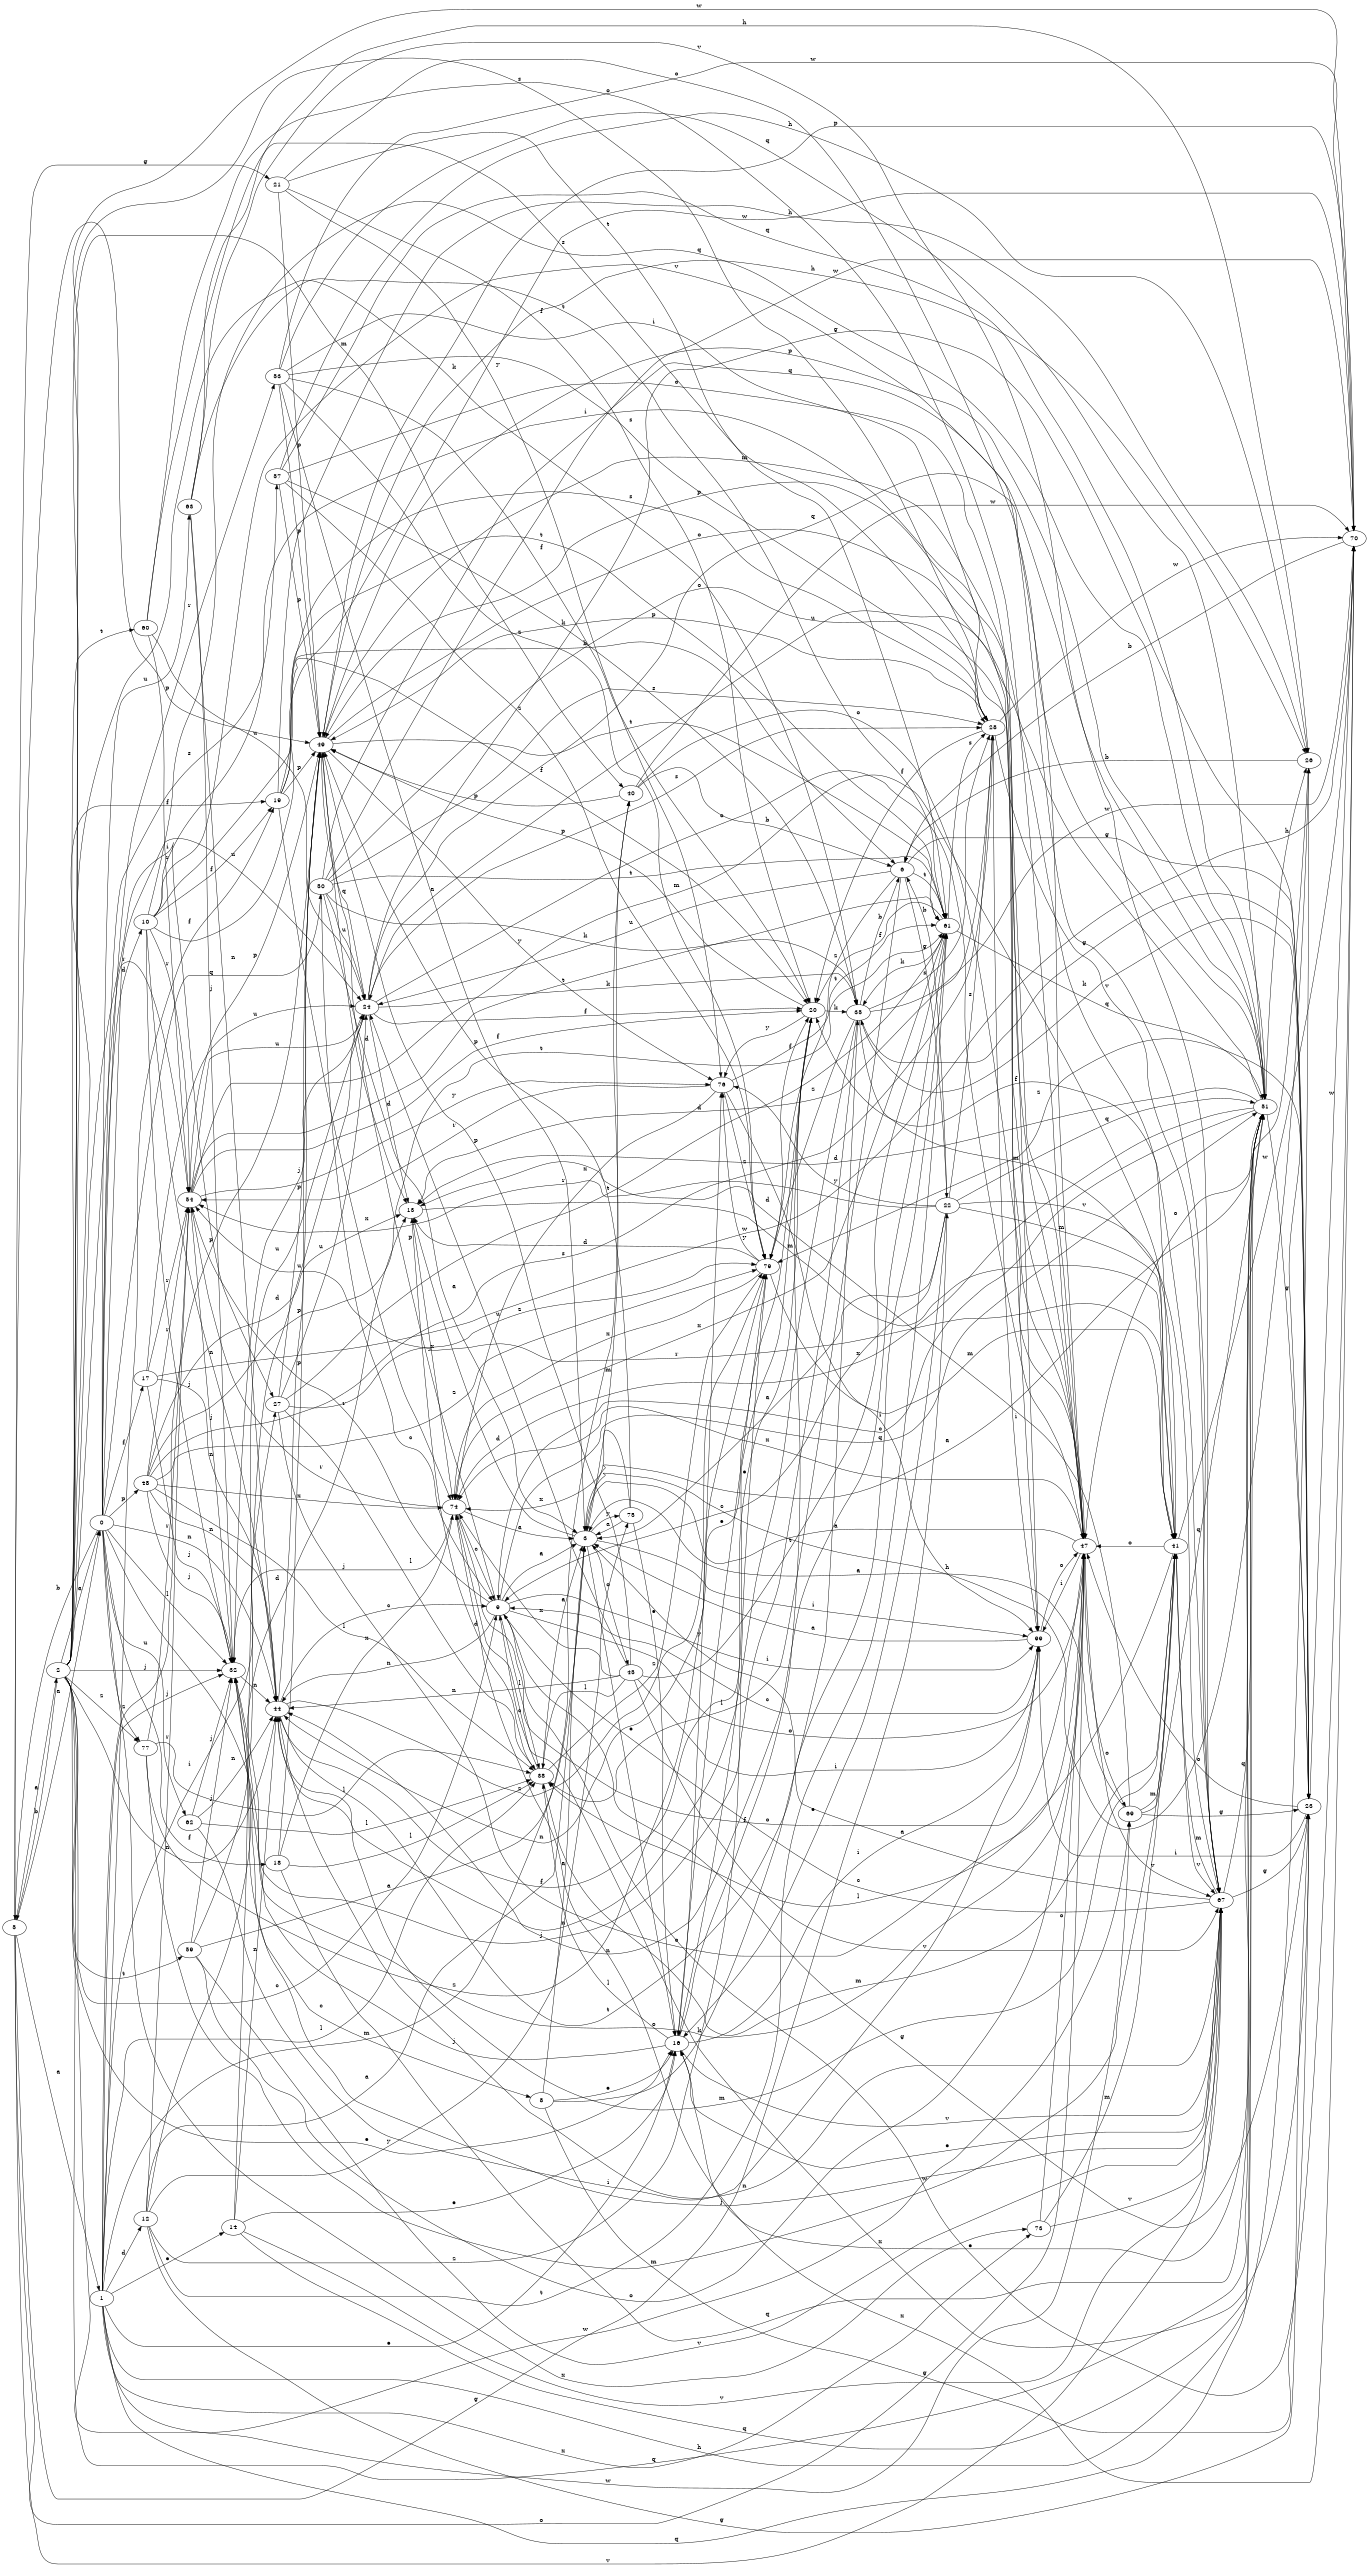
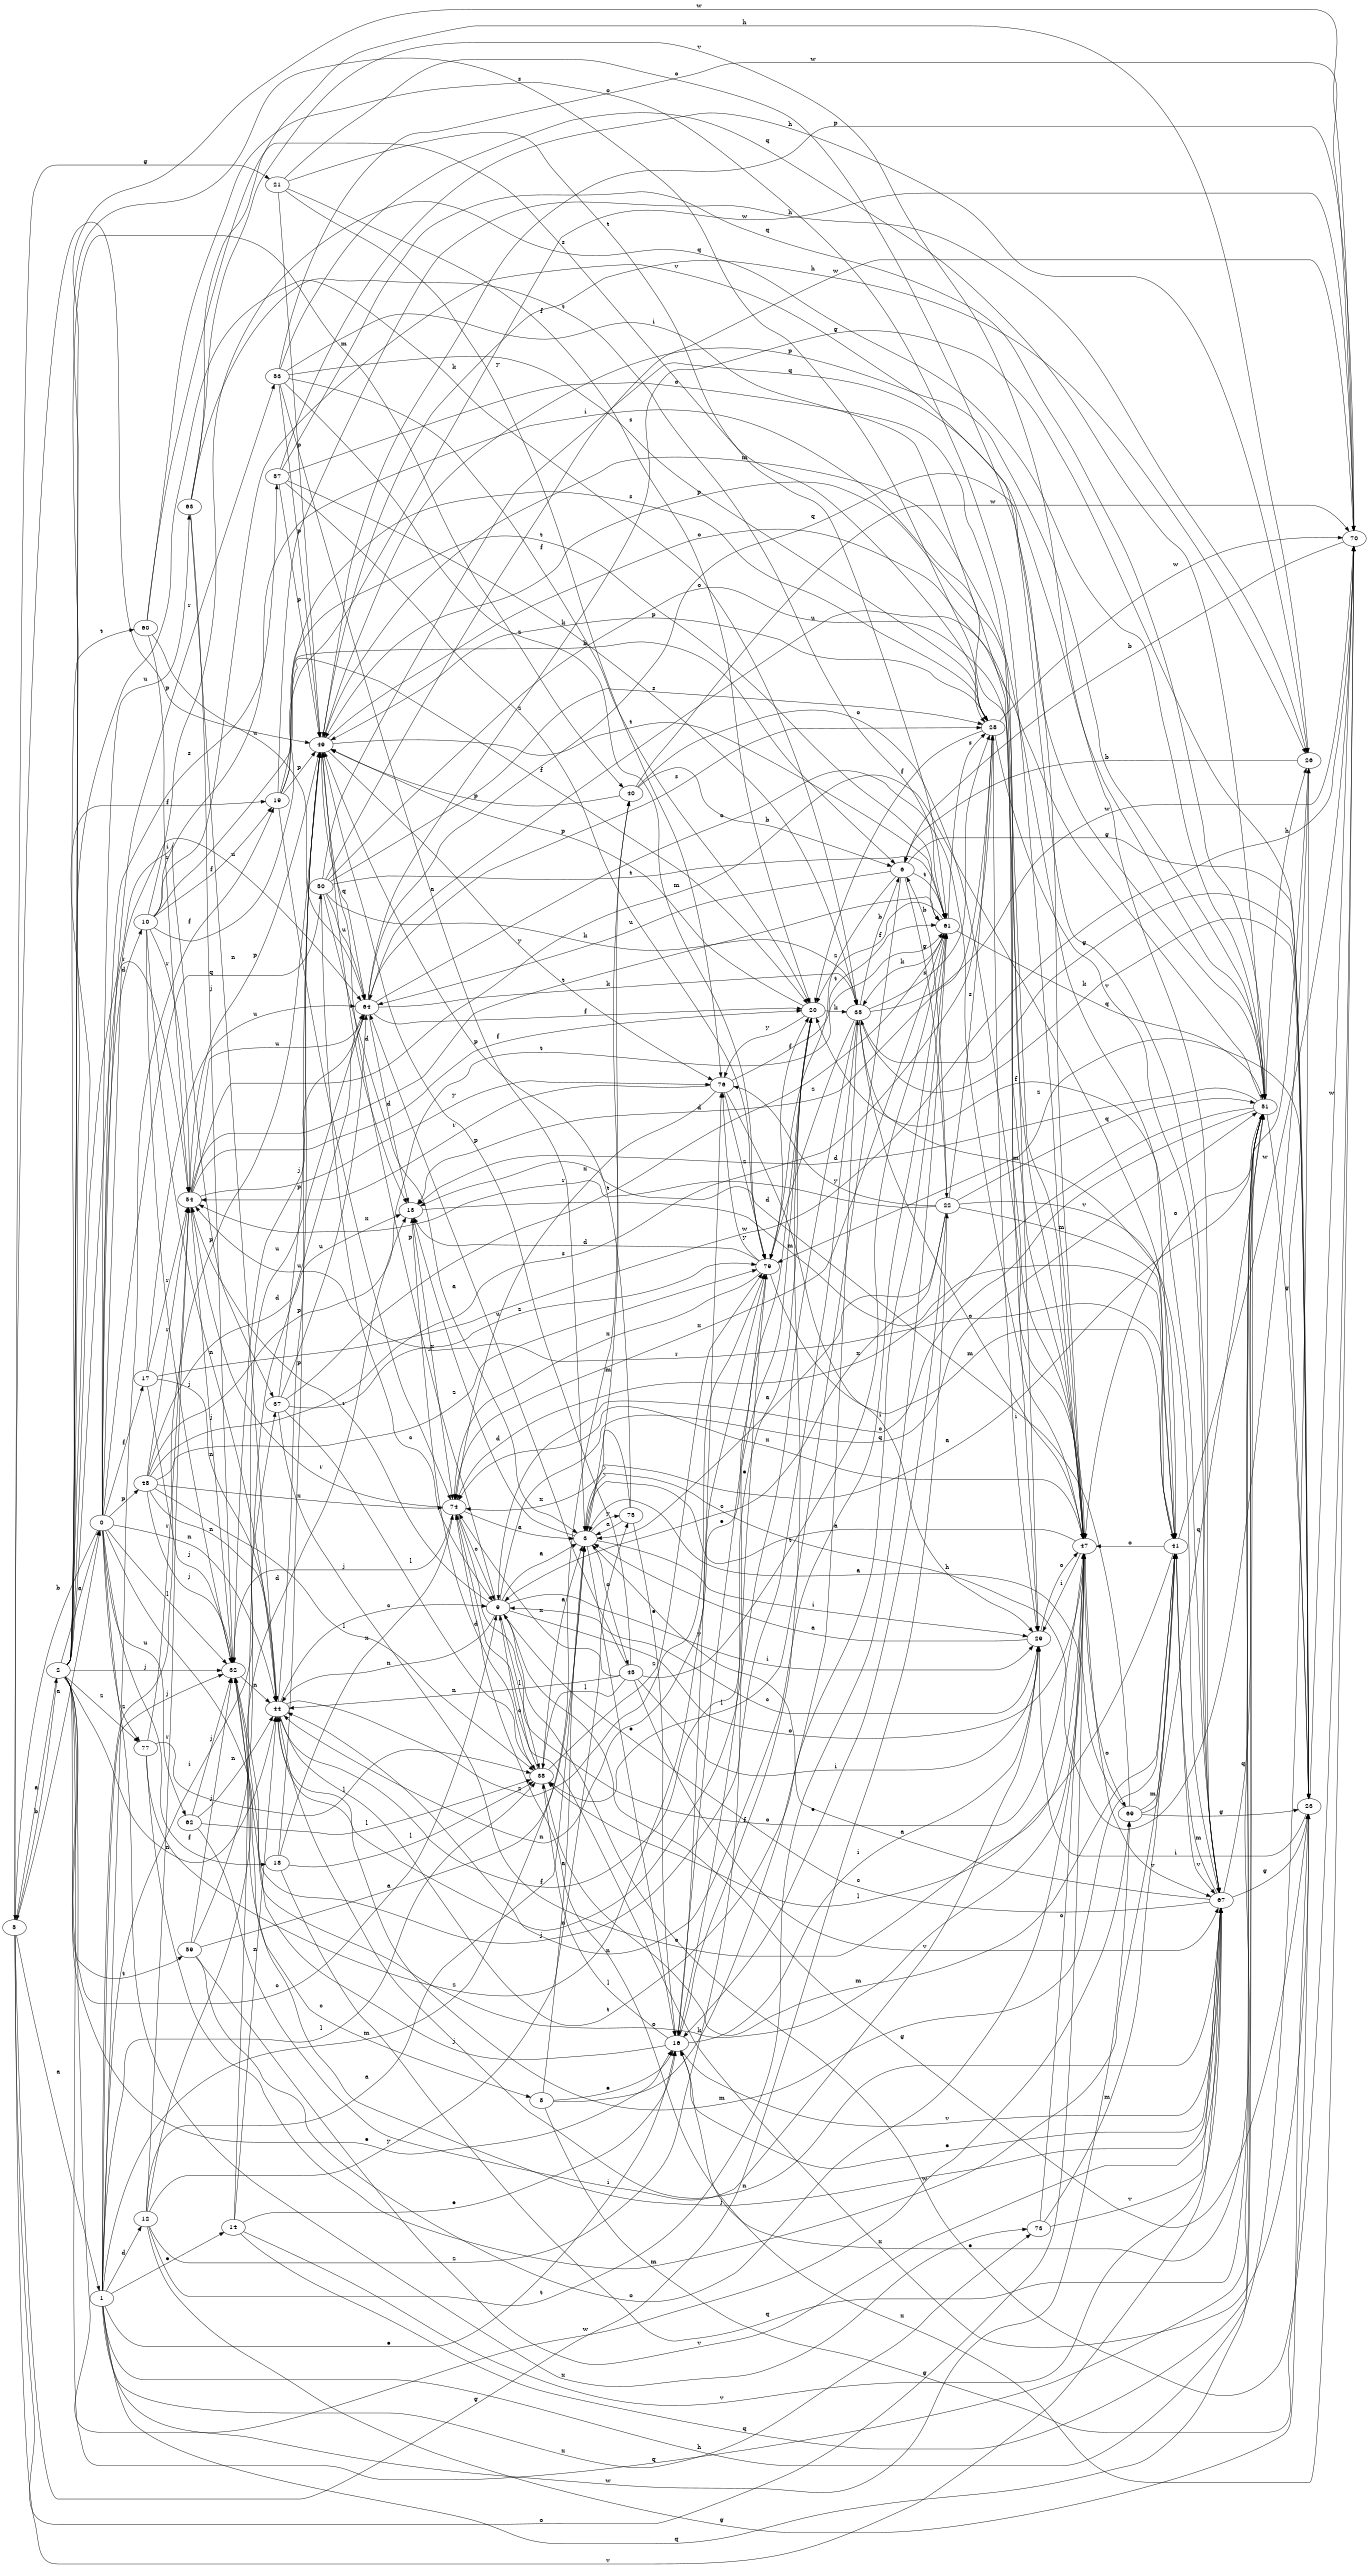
node "24": label "24" -> "64"
node "27": label "27" -> "37"
node "99": label "99" -> "29"
edge "23" -> "47": now "35" -> "47"
